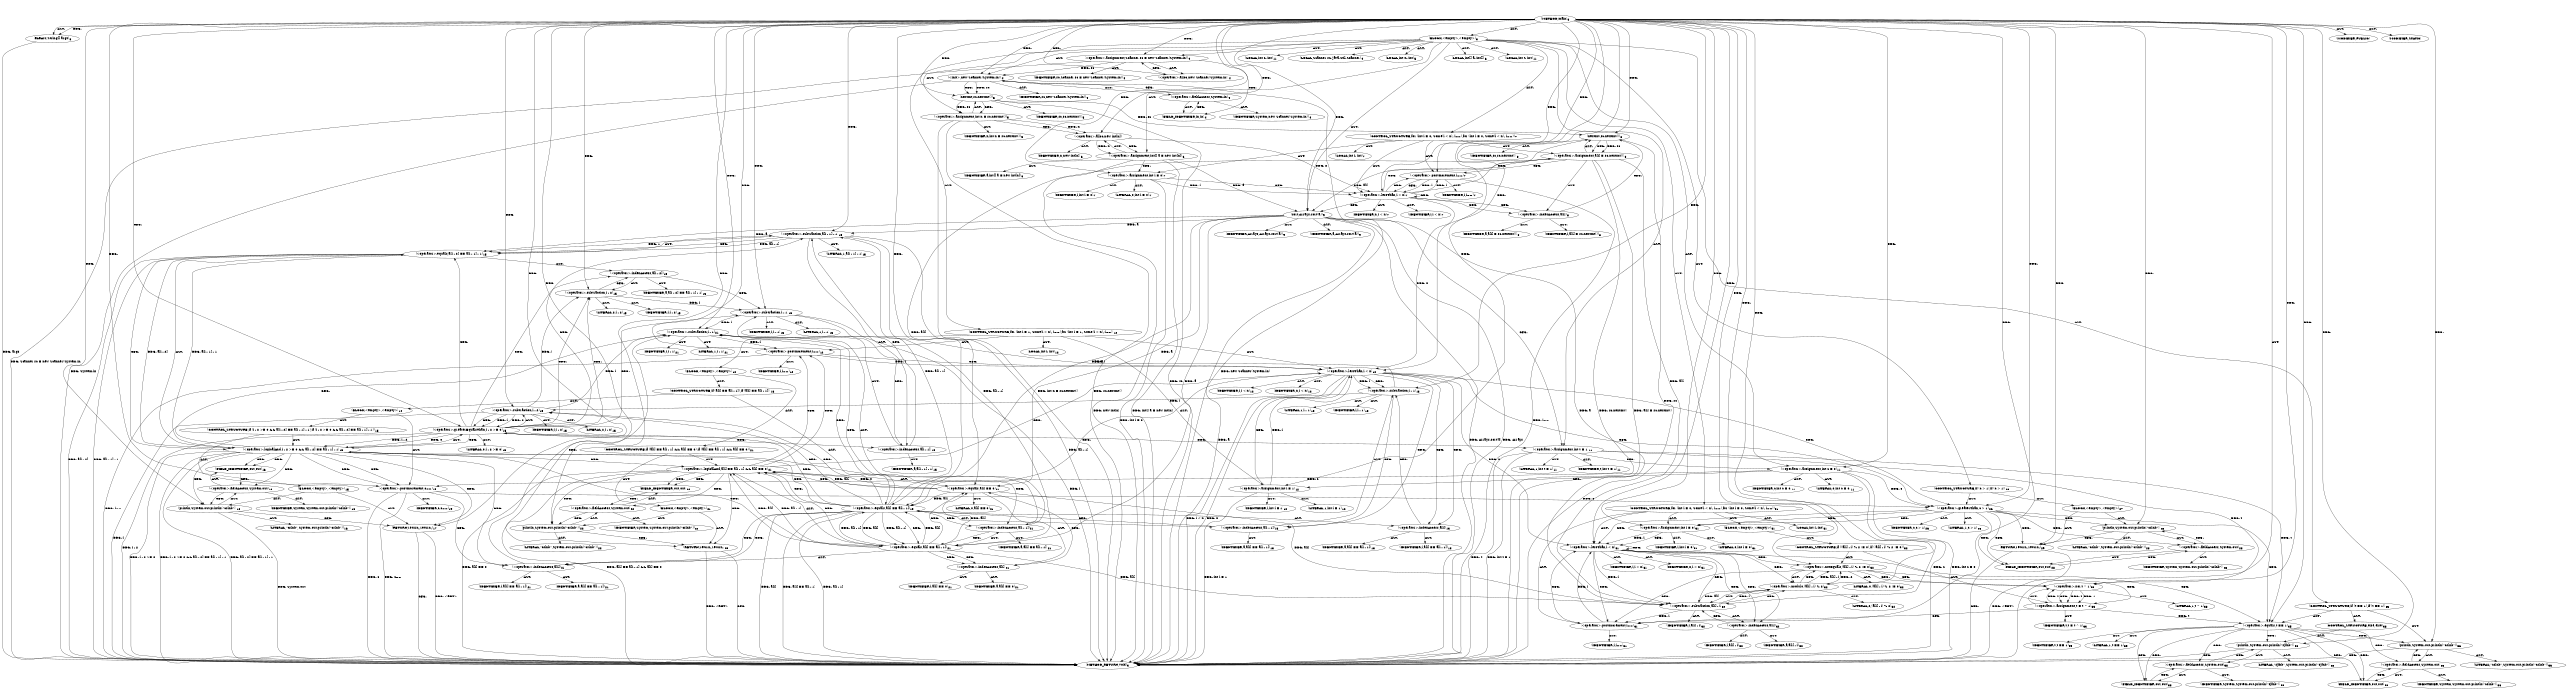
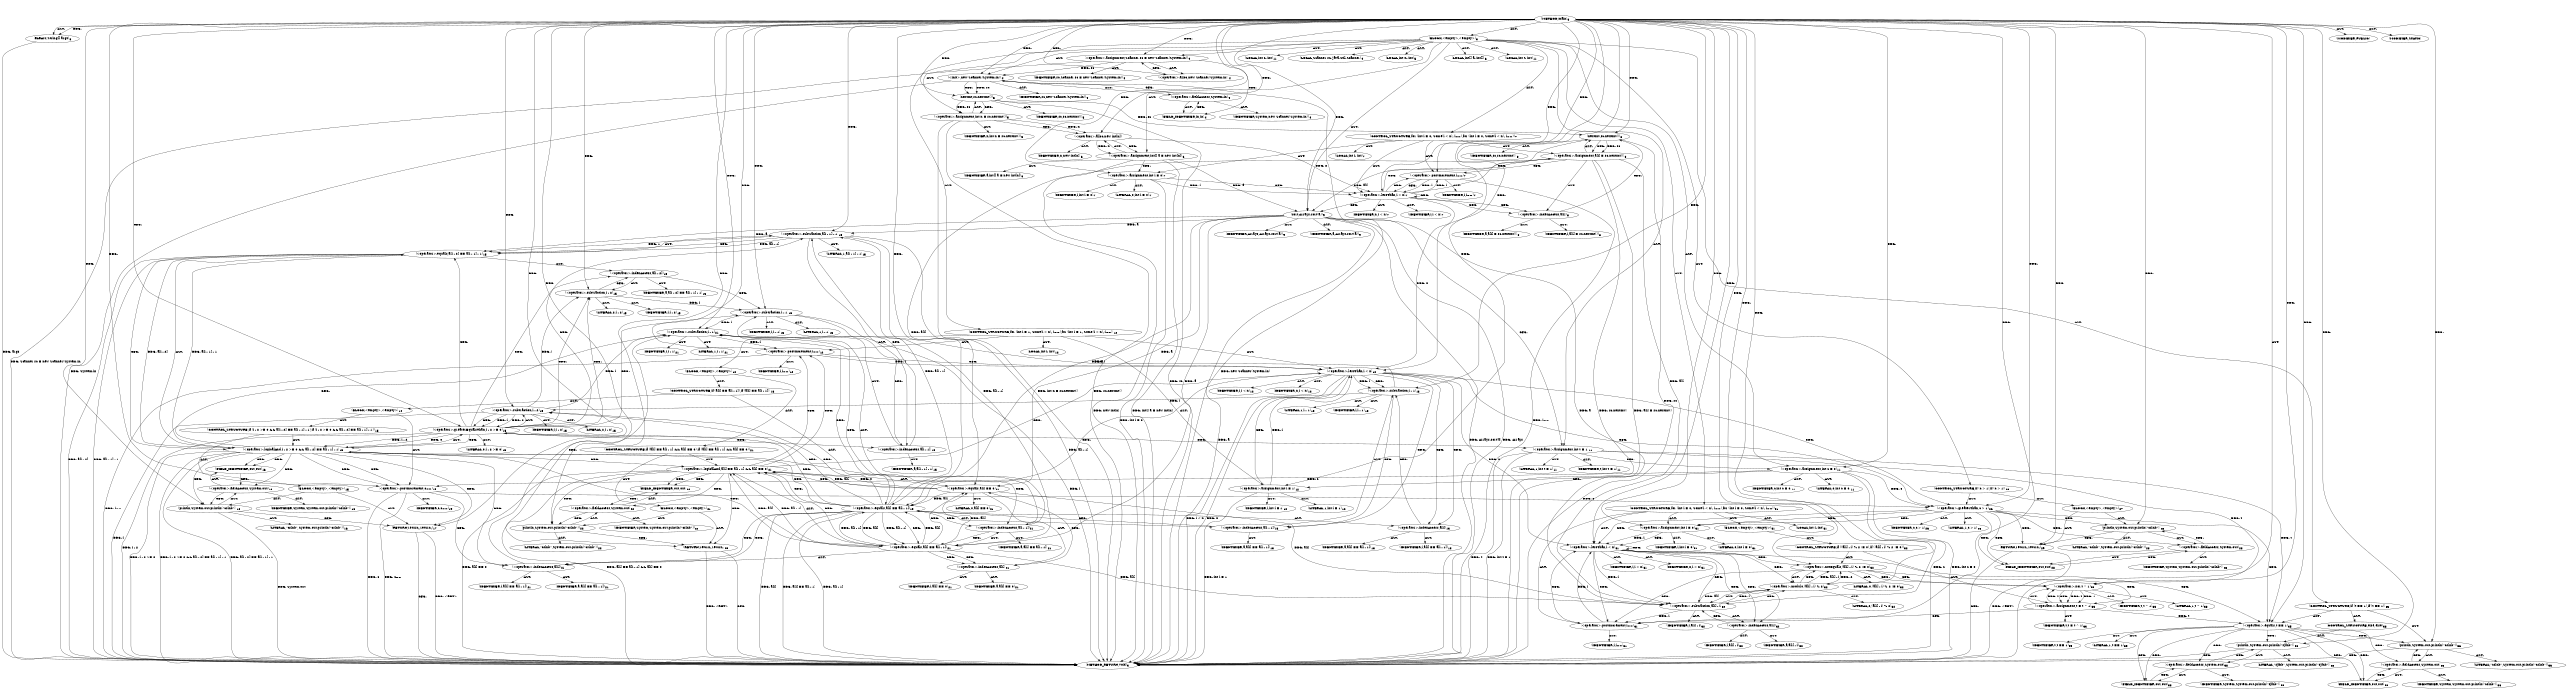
node "(IDENTIFIER,t,t ^ 1)": added
